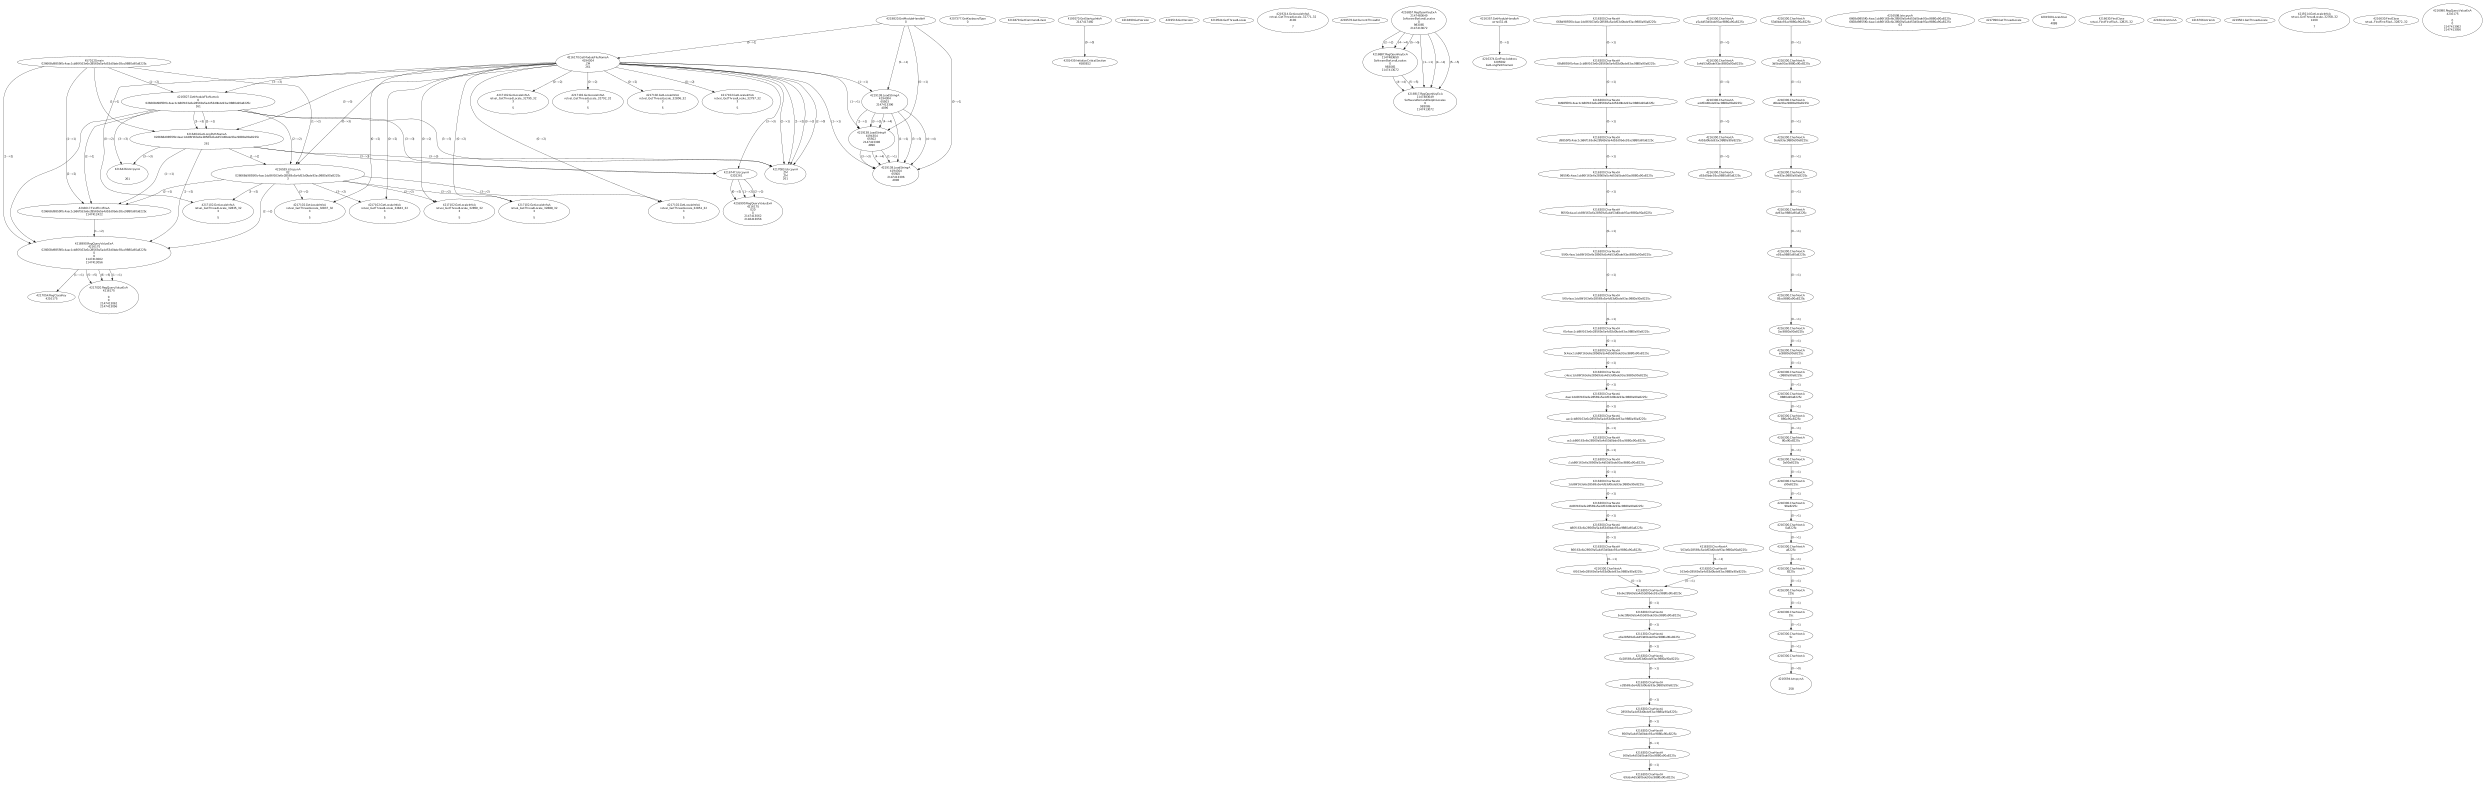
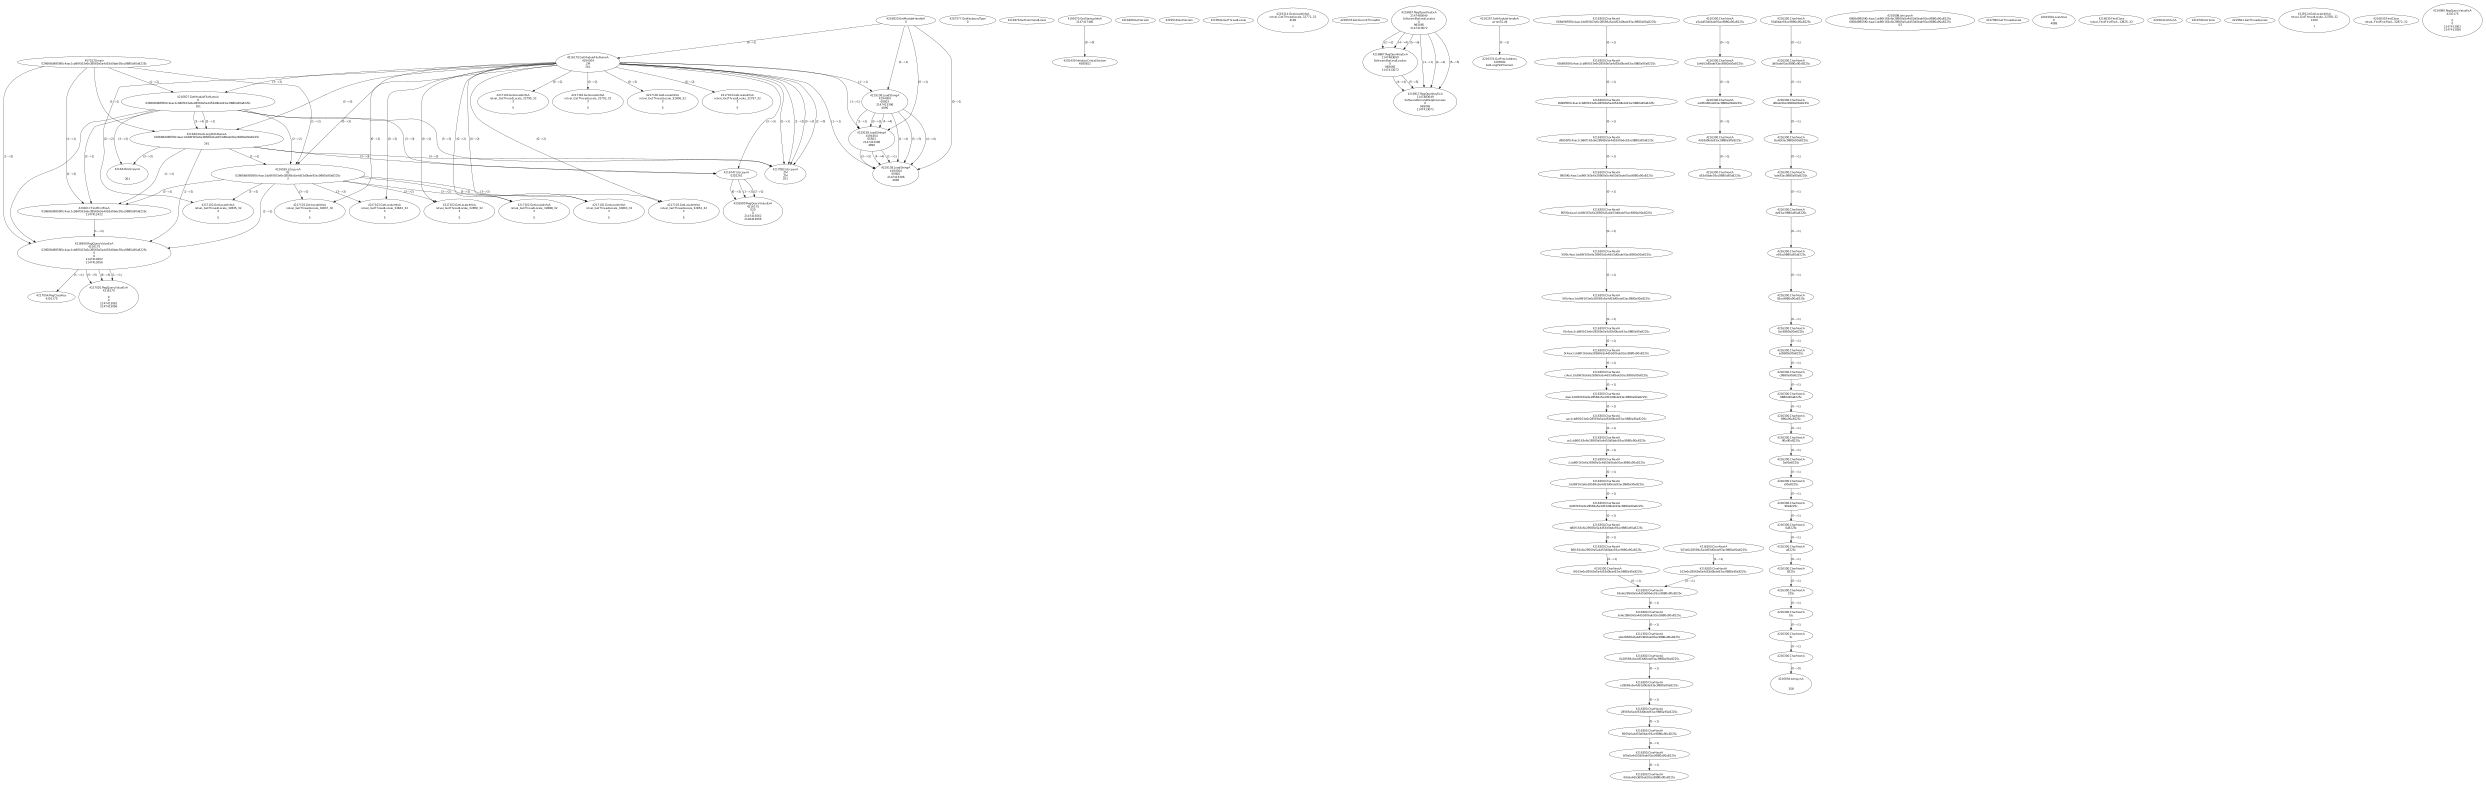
node "4217102.GetLocaleInfoA retval_GetThreadLocale_32863_32 3 5": added
edge "4211300.CharNextA e6e28569a5a4d53d0bde93ac9880a90a8225c" -> "4216300.CharNextA 6e28569a5a4d53d0bde93ac9880a90a8225c": removed, label "(0-->1)"
